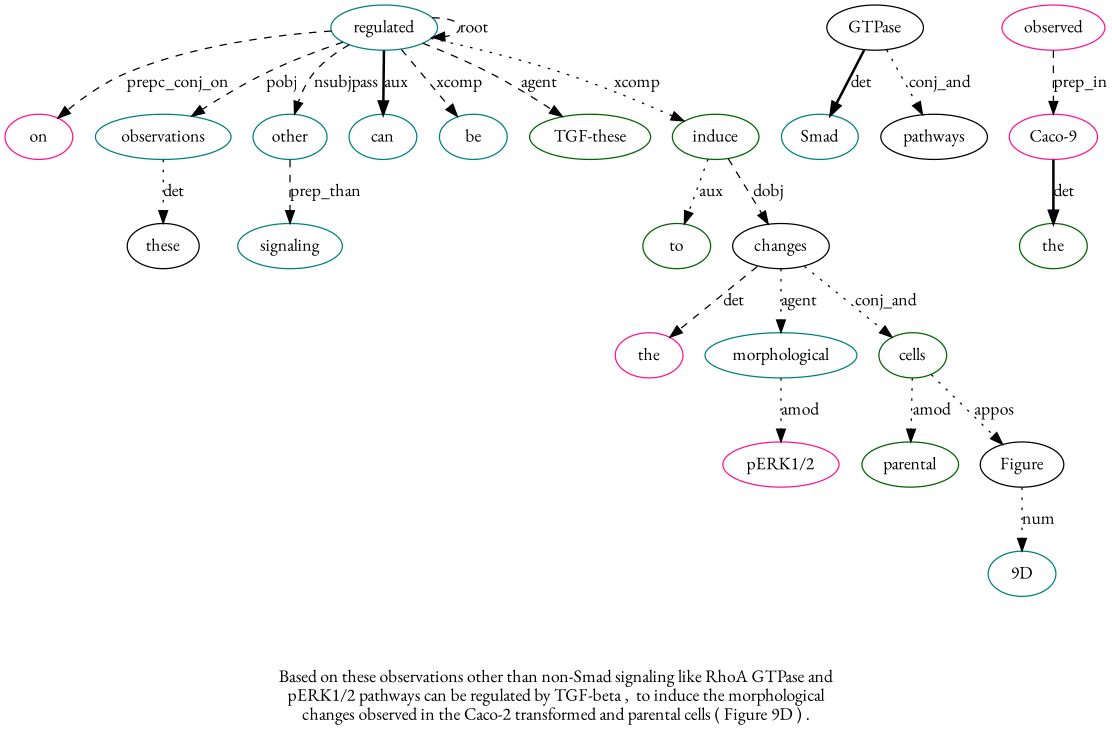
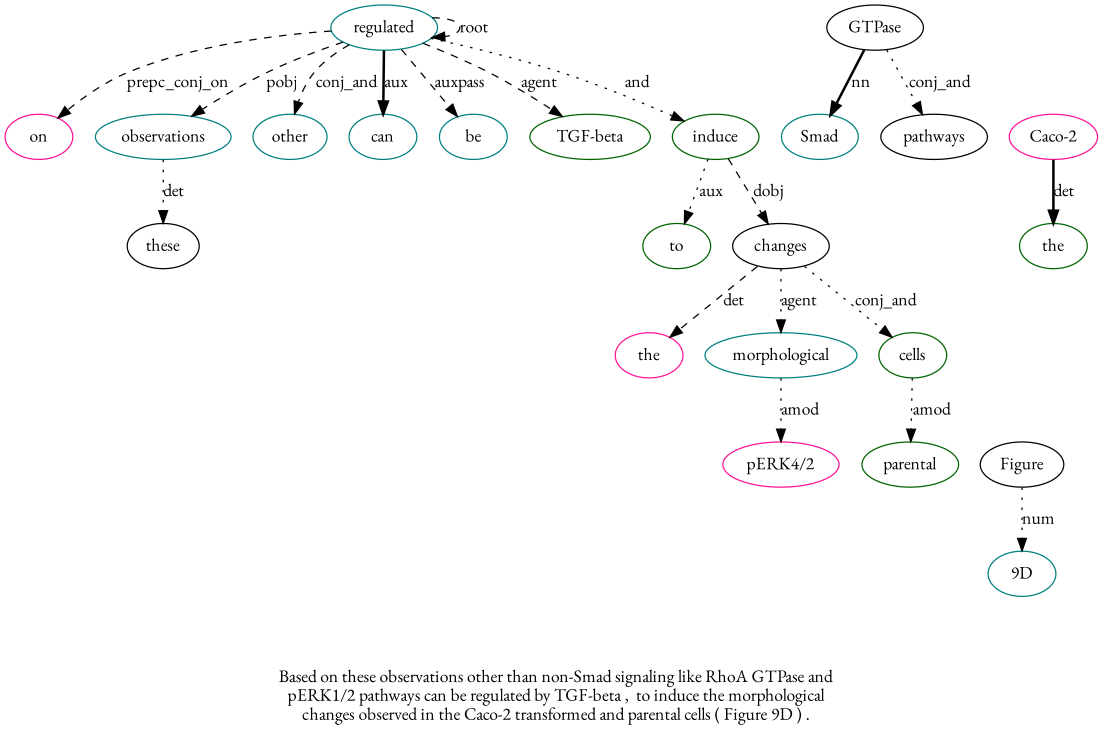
node "observed": removed
edge "regulated" -> "other": label "nsubjpass" -> "conj_and"
edge "regulated" -> "be": label "xcomp" -> "auxpass"
edge "regulated" -> "induce": label "xcomp" -> "and"
edge "GTPase" -> "Smad": label "det" -> "nn"
node "TGF-these": label "TGF-these" -> "TGF-beta"
node "Caco-9": label "Caco-9" -> "Caco-2"
node "signaling": removed
edge "cells" -> "Figure": removed, label "appos"
node "pERK1/2": label "pERK1/2" -> "pERK4/2"
